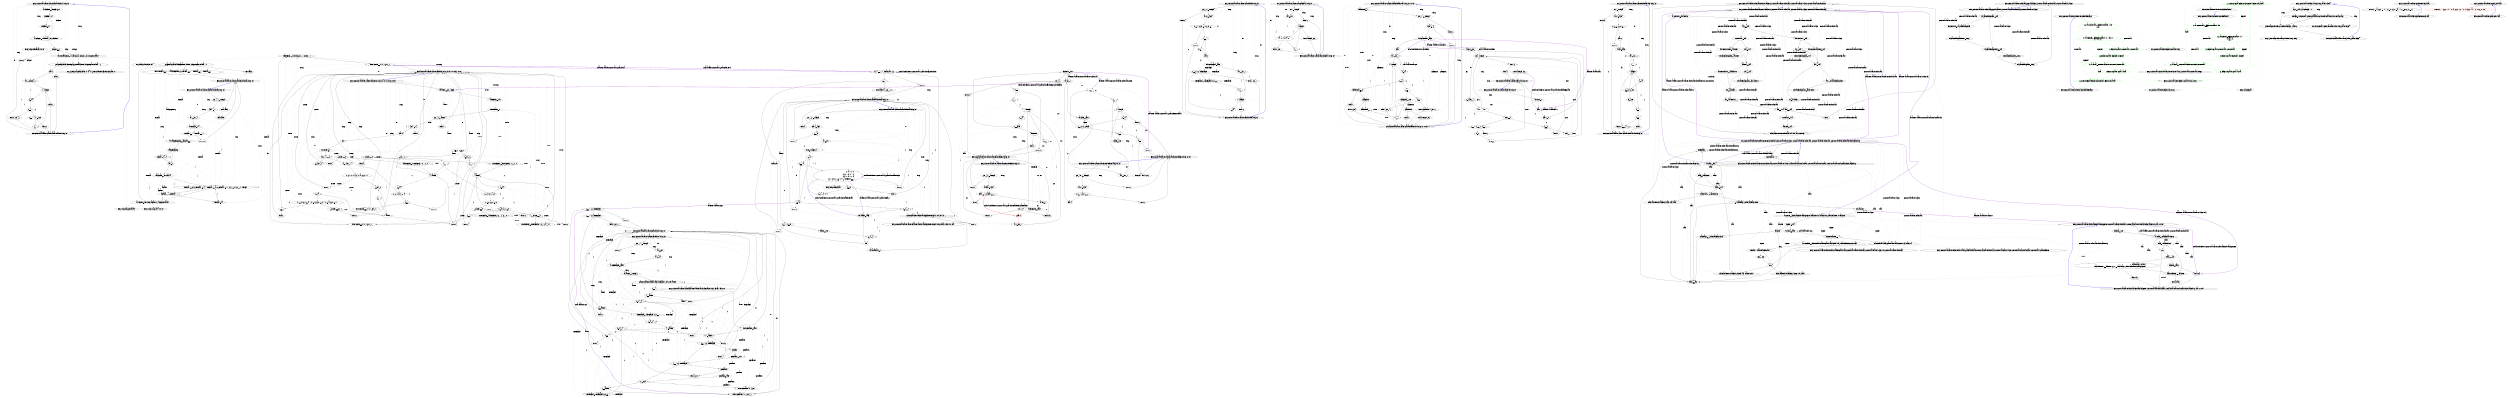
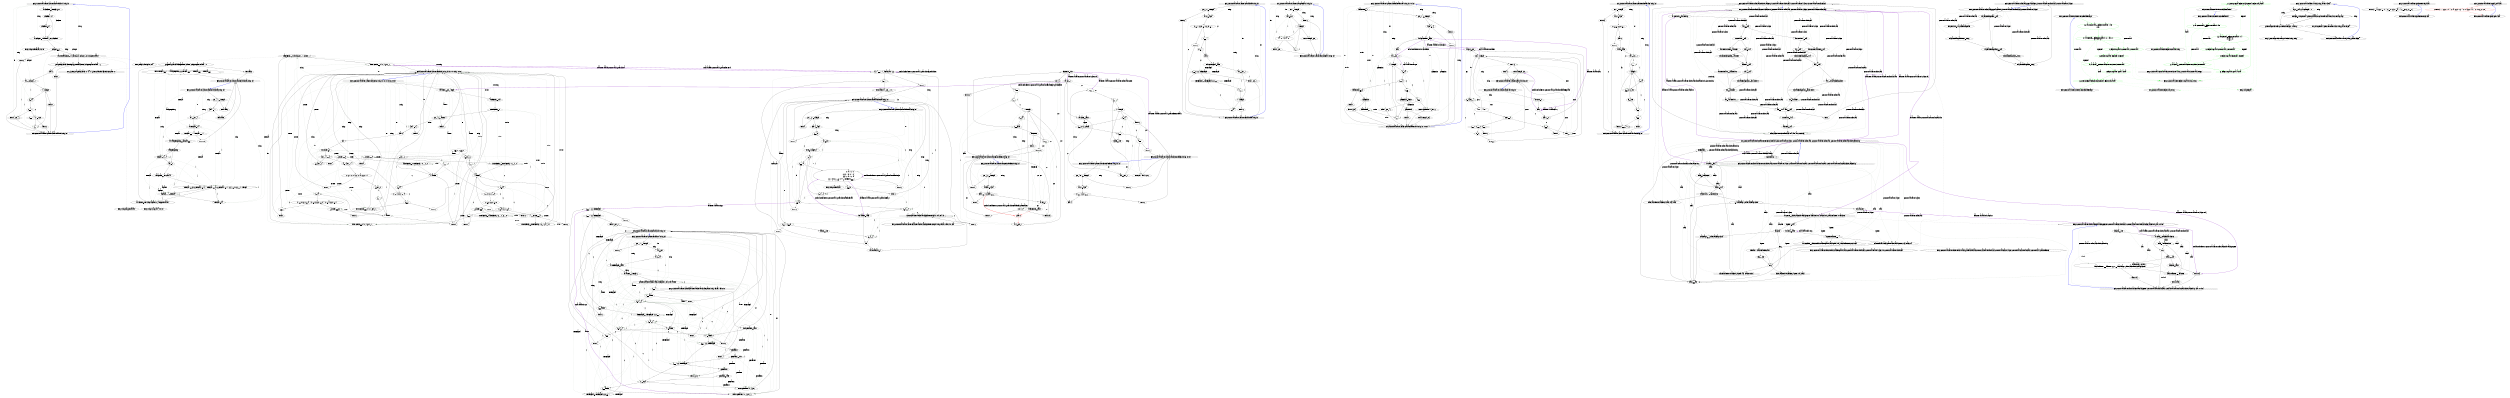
node "Entry string.Substring(int, int)": label "Entry string.Substring(int, int)" -> "Entry string.Substring(int, null)"
node "spaceExists = true": label "spaceExists = true" -> "spaceExists = fence"
edge "var nextChar = s[i]" -> "var slashAtBeginning = nextChar == '/'": added, label "nextChar"
node "delimeter": label "delimeter" -> "openParens"
